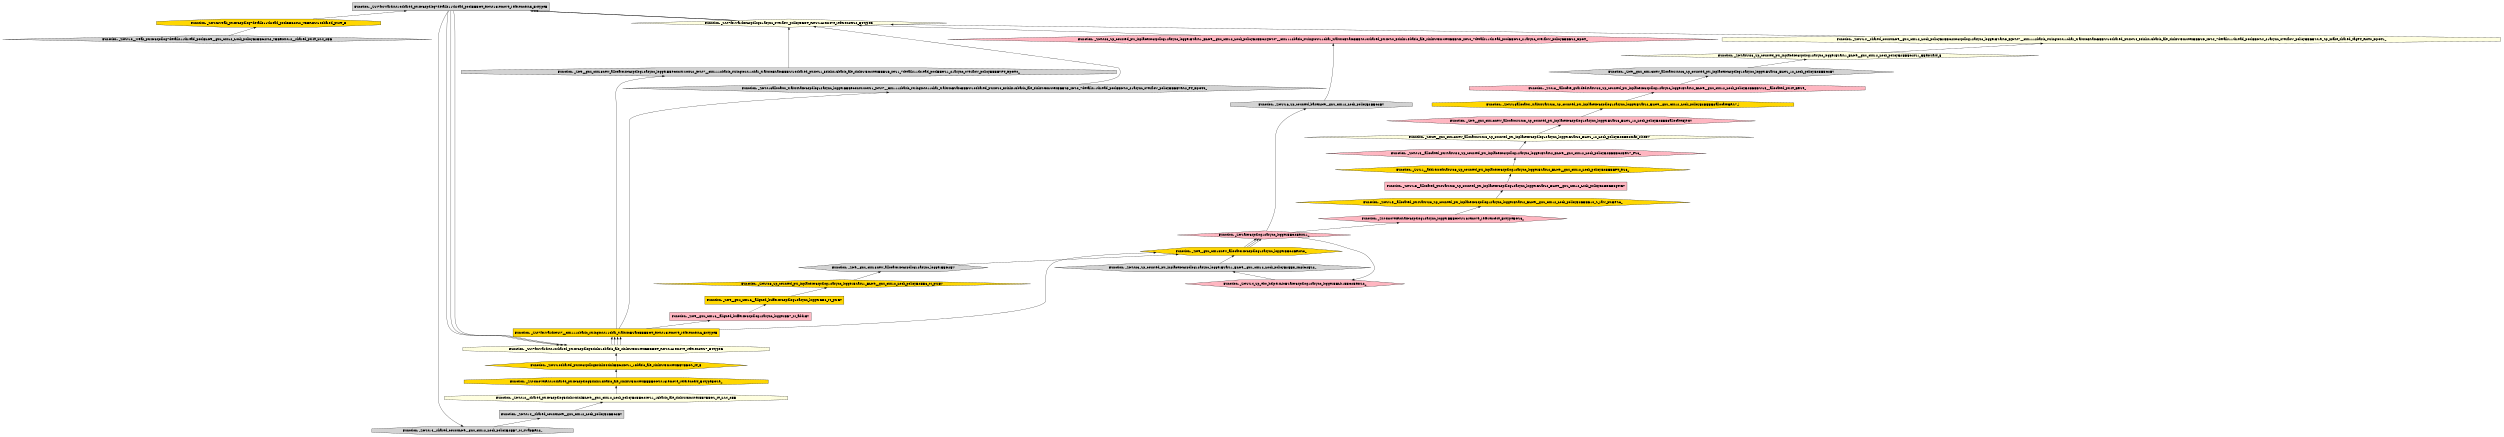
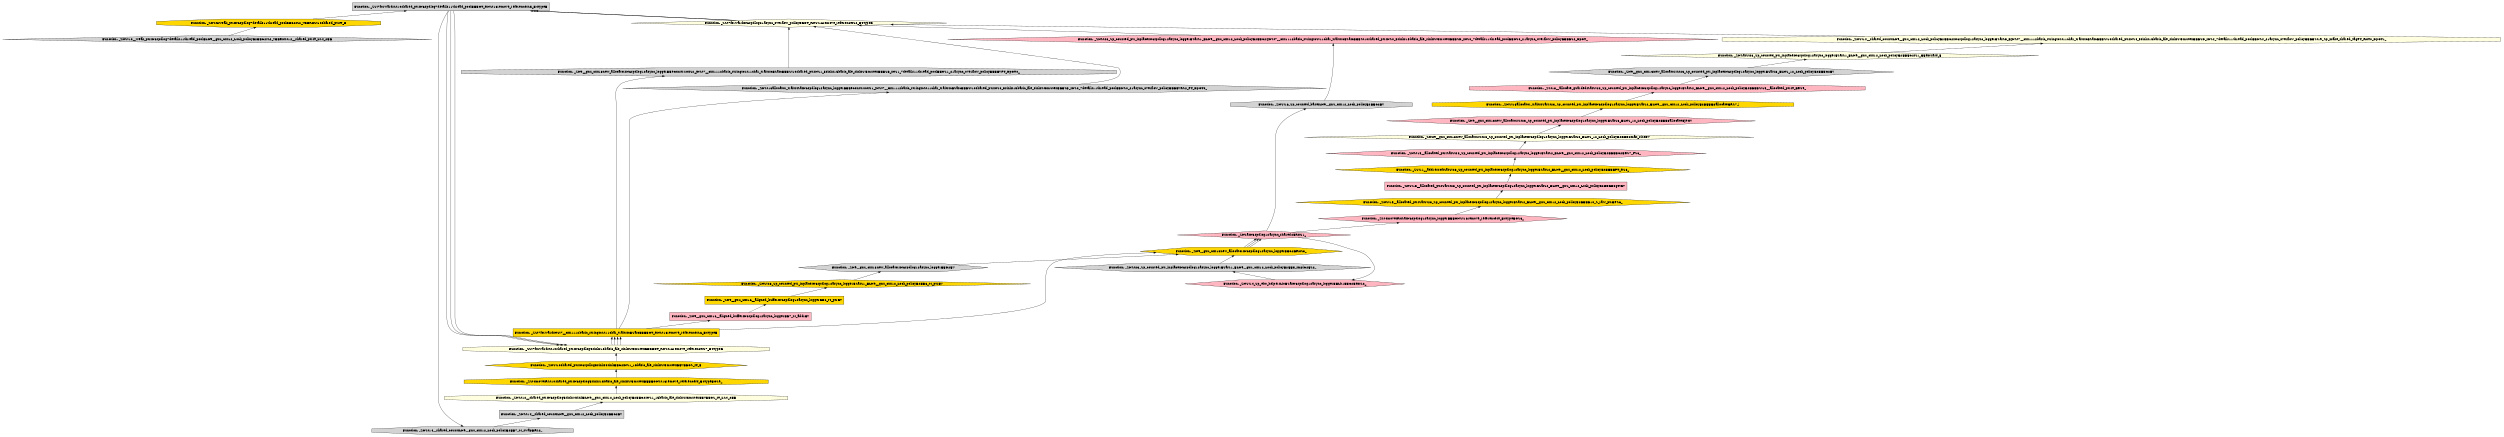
node "Function- _ZNSaIN6spdlog12async_loggerEEC2ERKS1_": label "Function- _ZNSaIN6spdlog12async_loggerEEC2ERKS1_" -> "Function- _ZNSaIN6spdlog12async_shared2ERKS1_"
